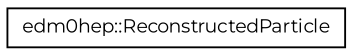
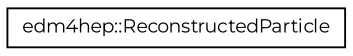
node "edm0hep::ReconstructedParticle": label "edm0hep::ReconstructedParticle" -> "edm4hep::ReconstructedParticle"
